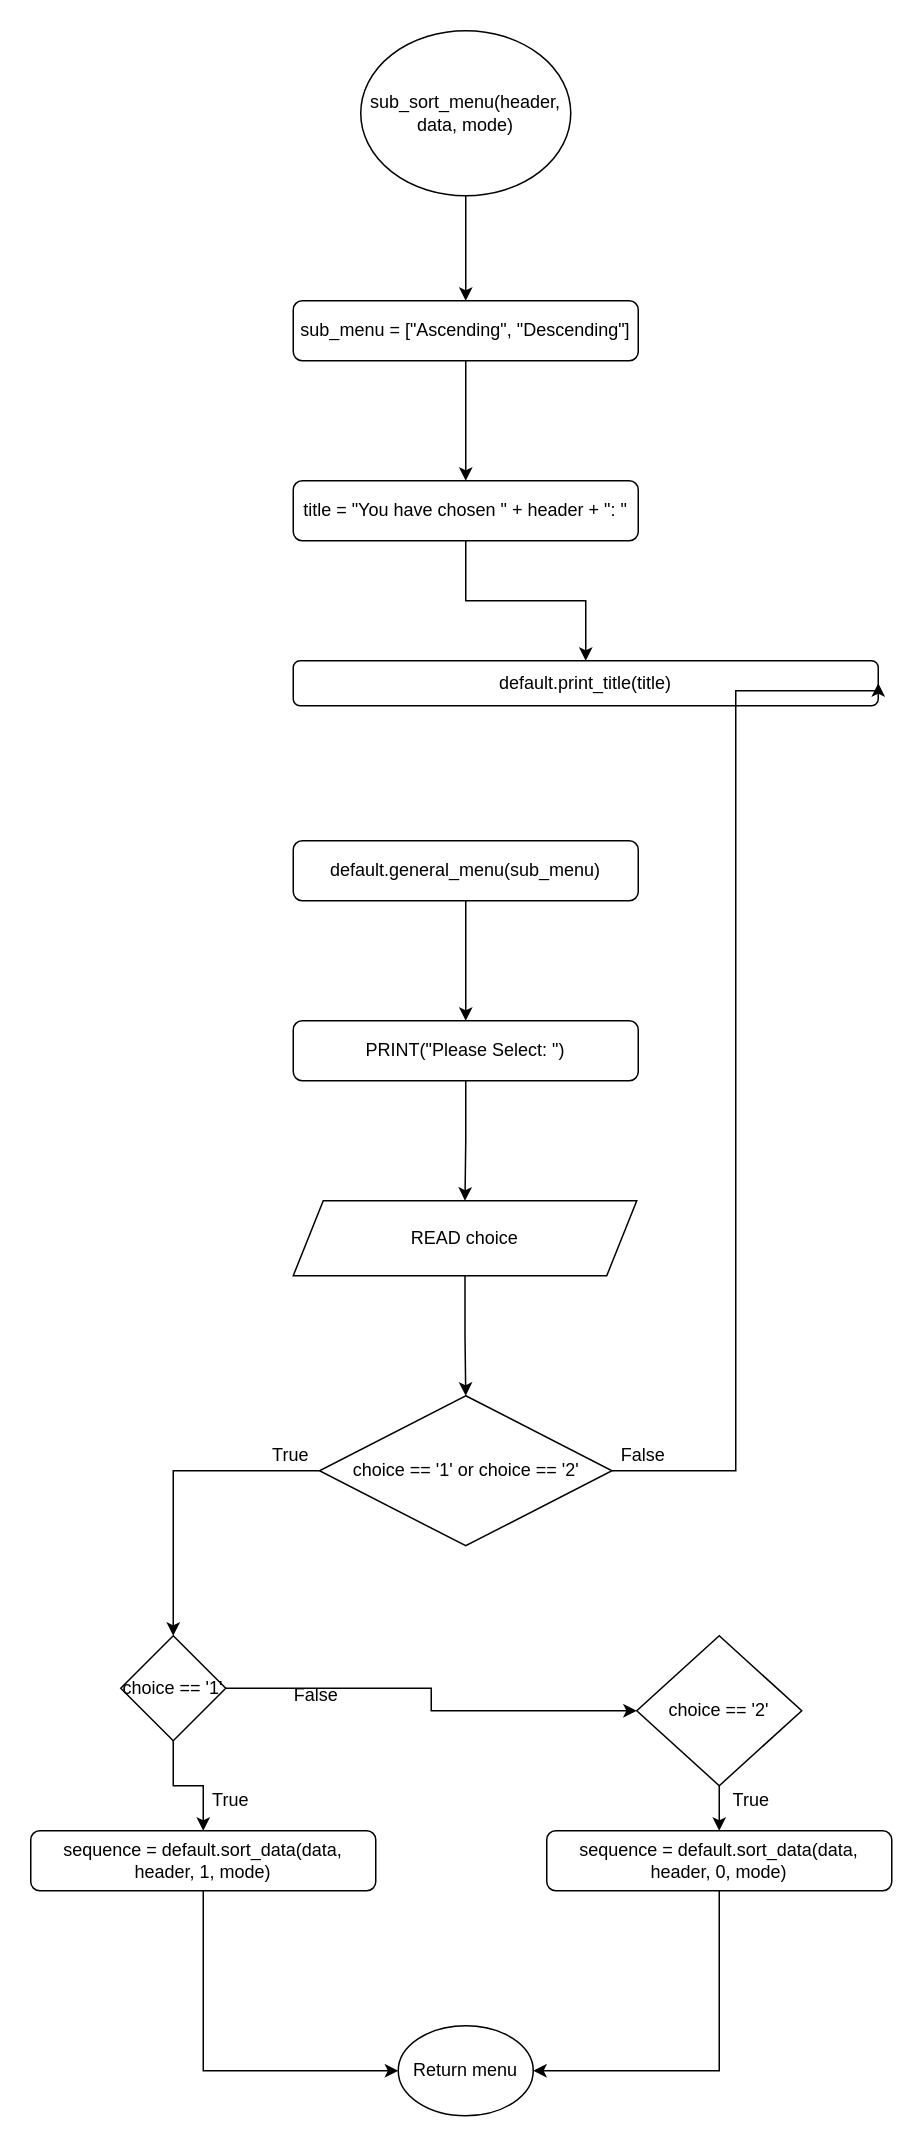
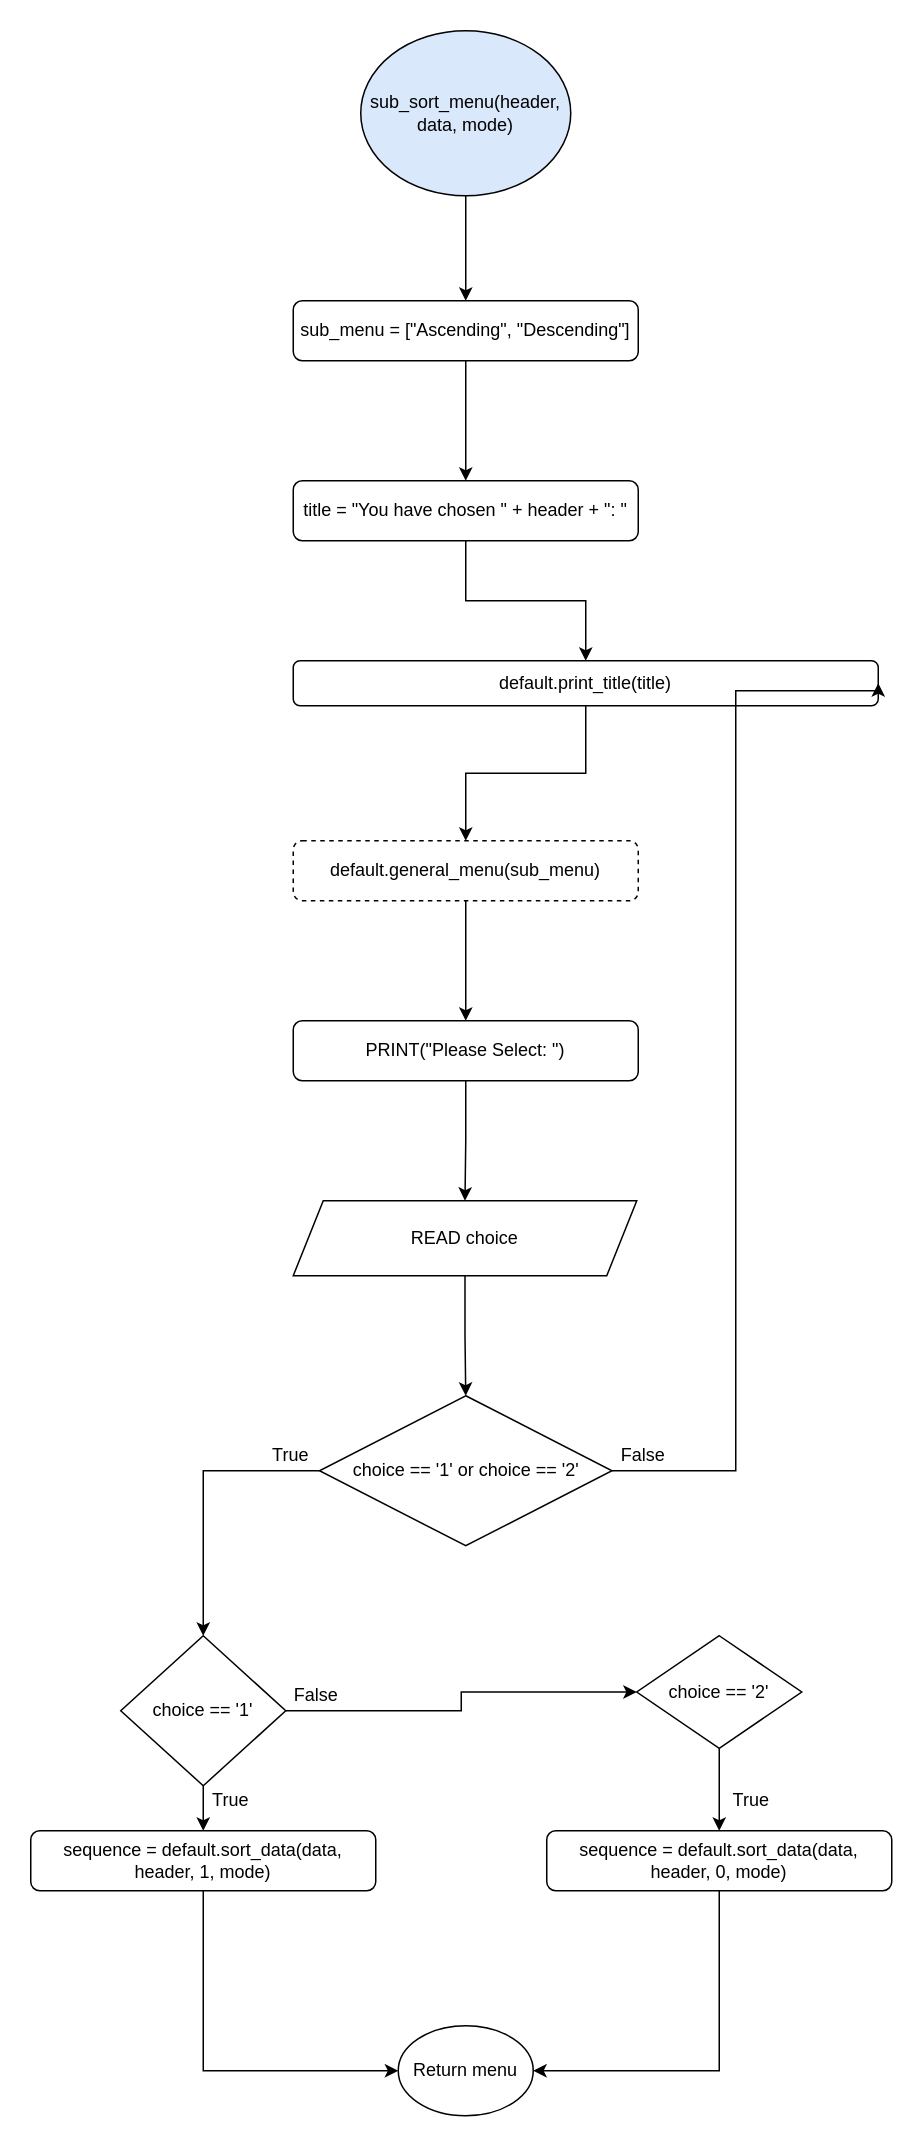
node "sub_sort_menu(header, data, mode)": fillcolor #ffffff -> #dae8fc
edge "default.print_title(title)" -> "default.general_menu(sub_menu)": added
node "default.general_menu(sub_menu)": style solid -> dashed
node "choice == '1'": size 105x105 -> 165x150
node "choice == '2'": size 165x150 -> 165x113
